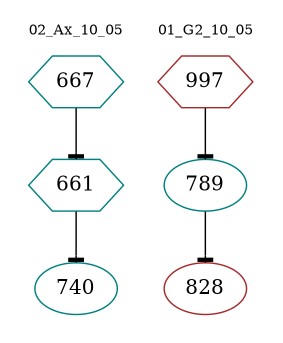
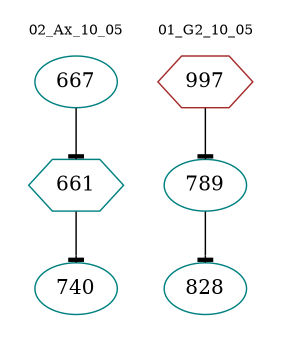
node "667": shape hexagon -> ellipse
node "828": color brown -> teal
